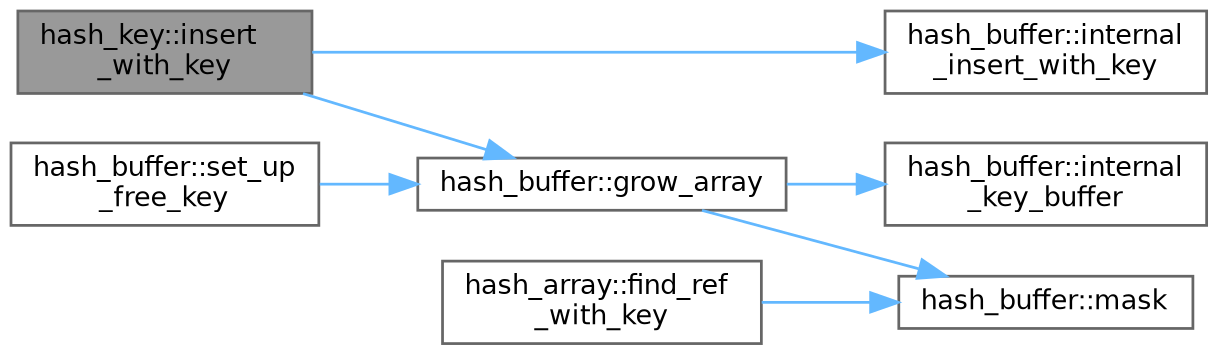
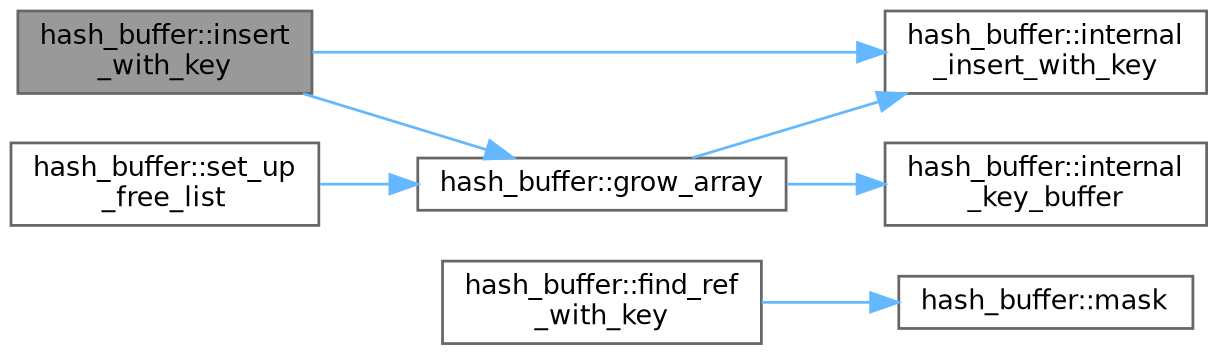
node "hash_key::insert _with_key": label "hash_key::insert _with_key" -> "hash_buffer::insert _with_key"
node "hash_buffer::set_up _free_key": label "hash_buffer::set_up _free_key" -> "hash_buffer::set_up _free_list"
edge "hash_buffer::grow_array" -> "hash_buffer::mask": now "hash_buffer::grow_array" -> "hash_buffer::internal _insert_with_key"
node "hash_array::find_ref _with_key": label "hash_array::find_ref _with_key" -> "hash_buffer::find_ref _with_key"
